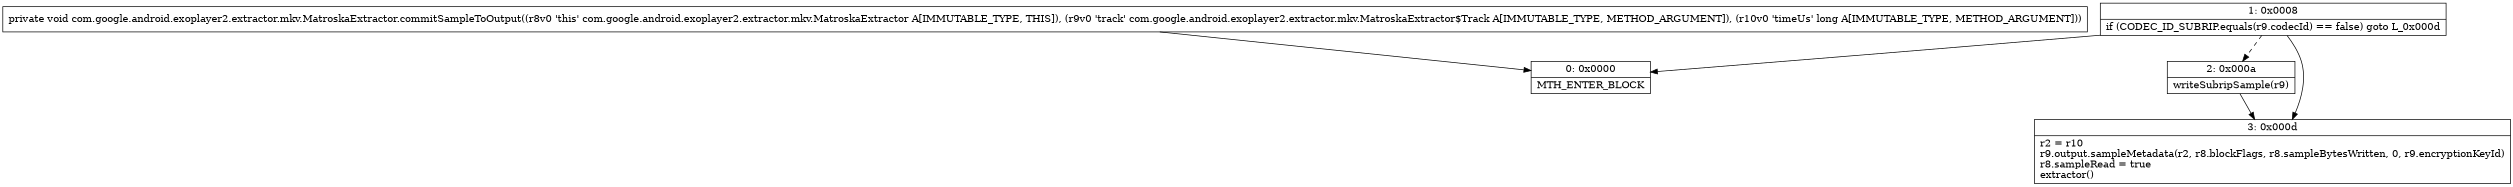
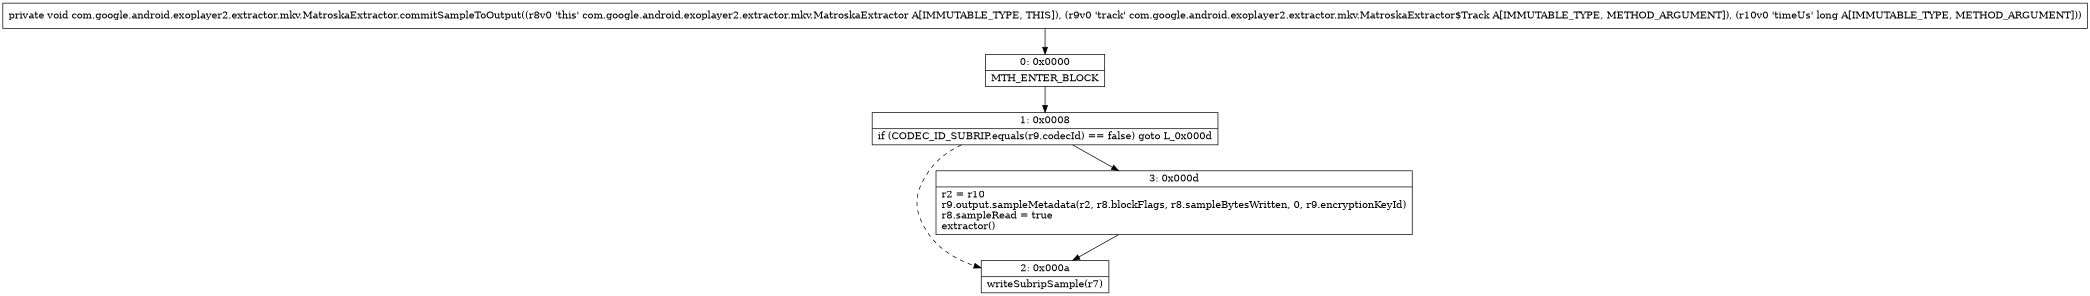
edge "1: 0x0008" -> "0: 0x0000": reversed
node "2: 0x000a": text "writeSubripSample(r9)" -> "writeSubripSample(r7)"
edge "2: 0x000a" -> "3: 0x000d": reversed
